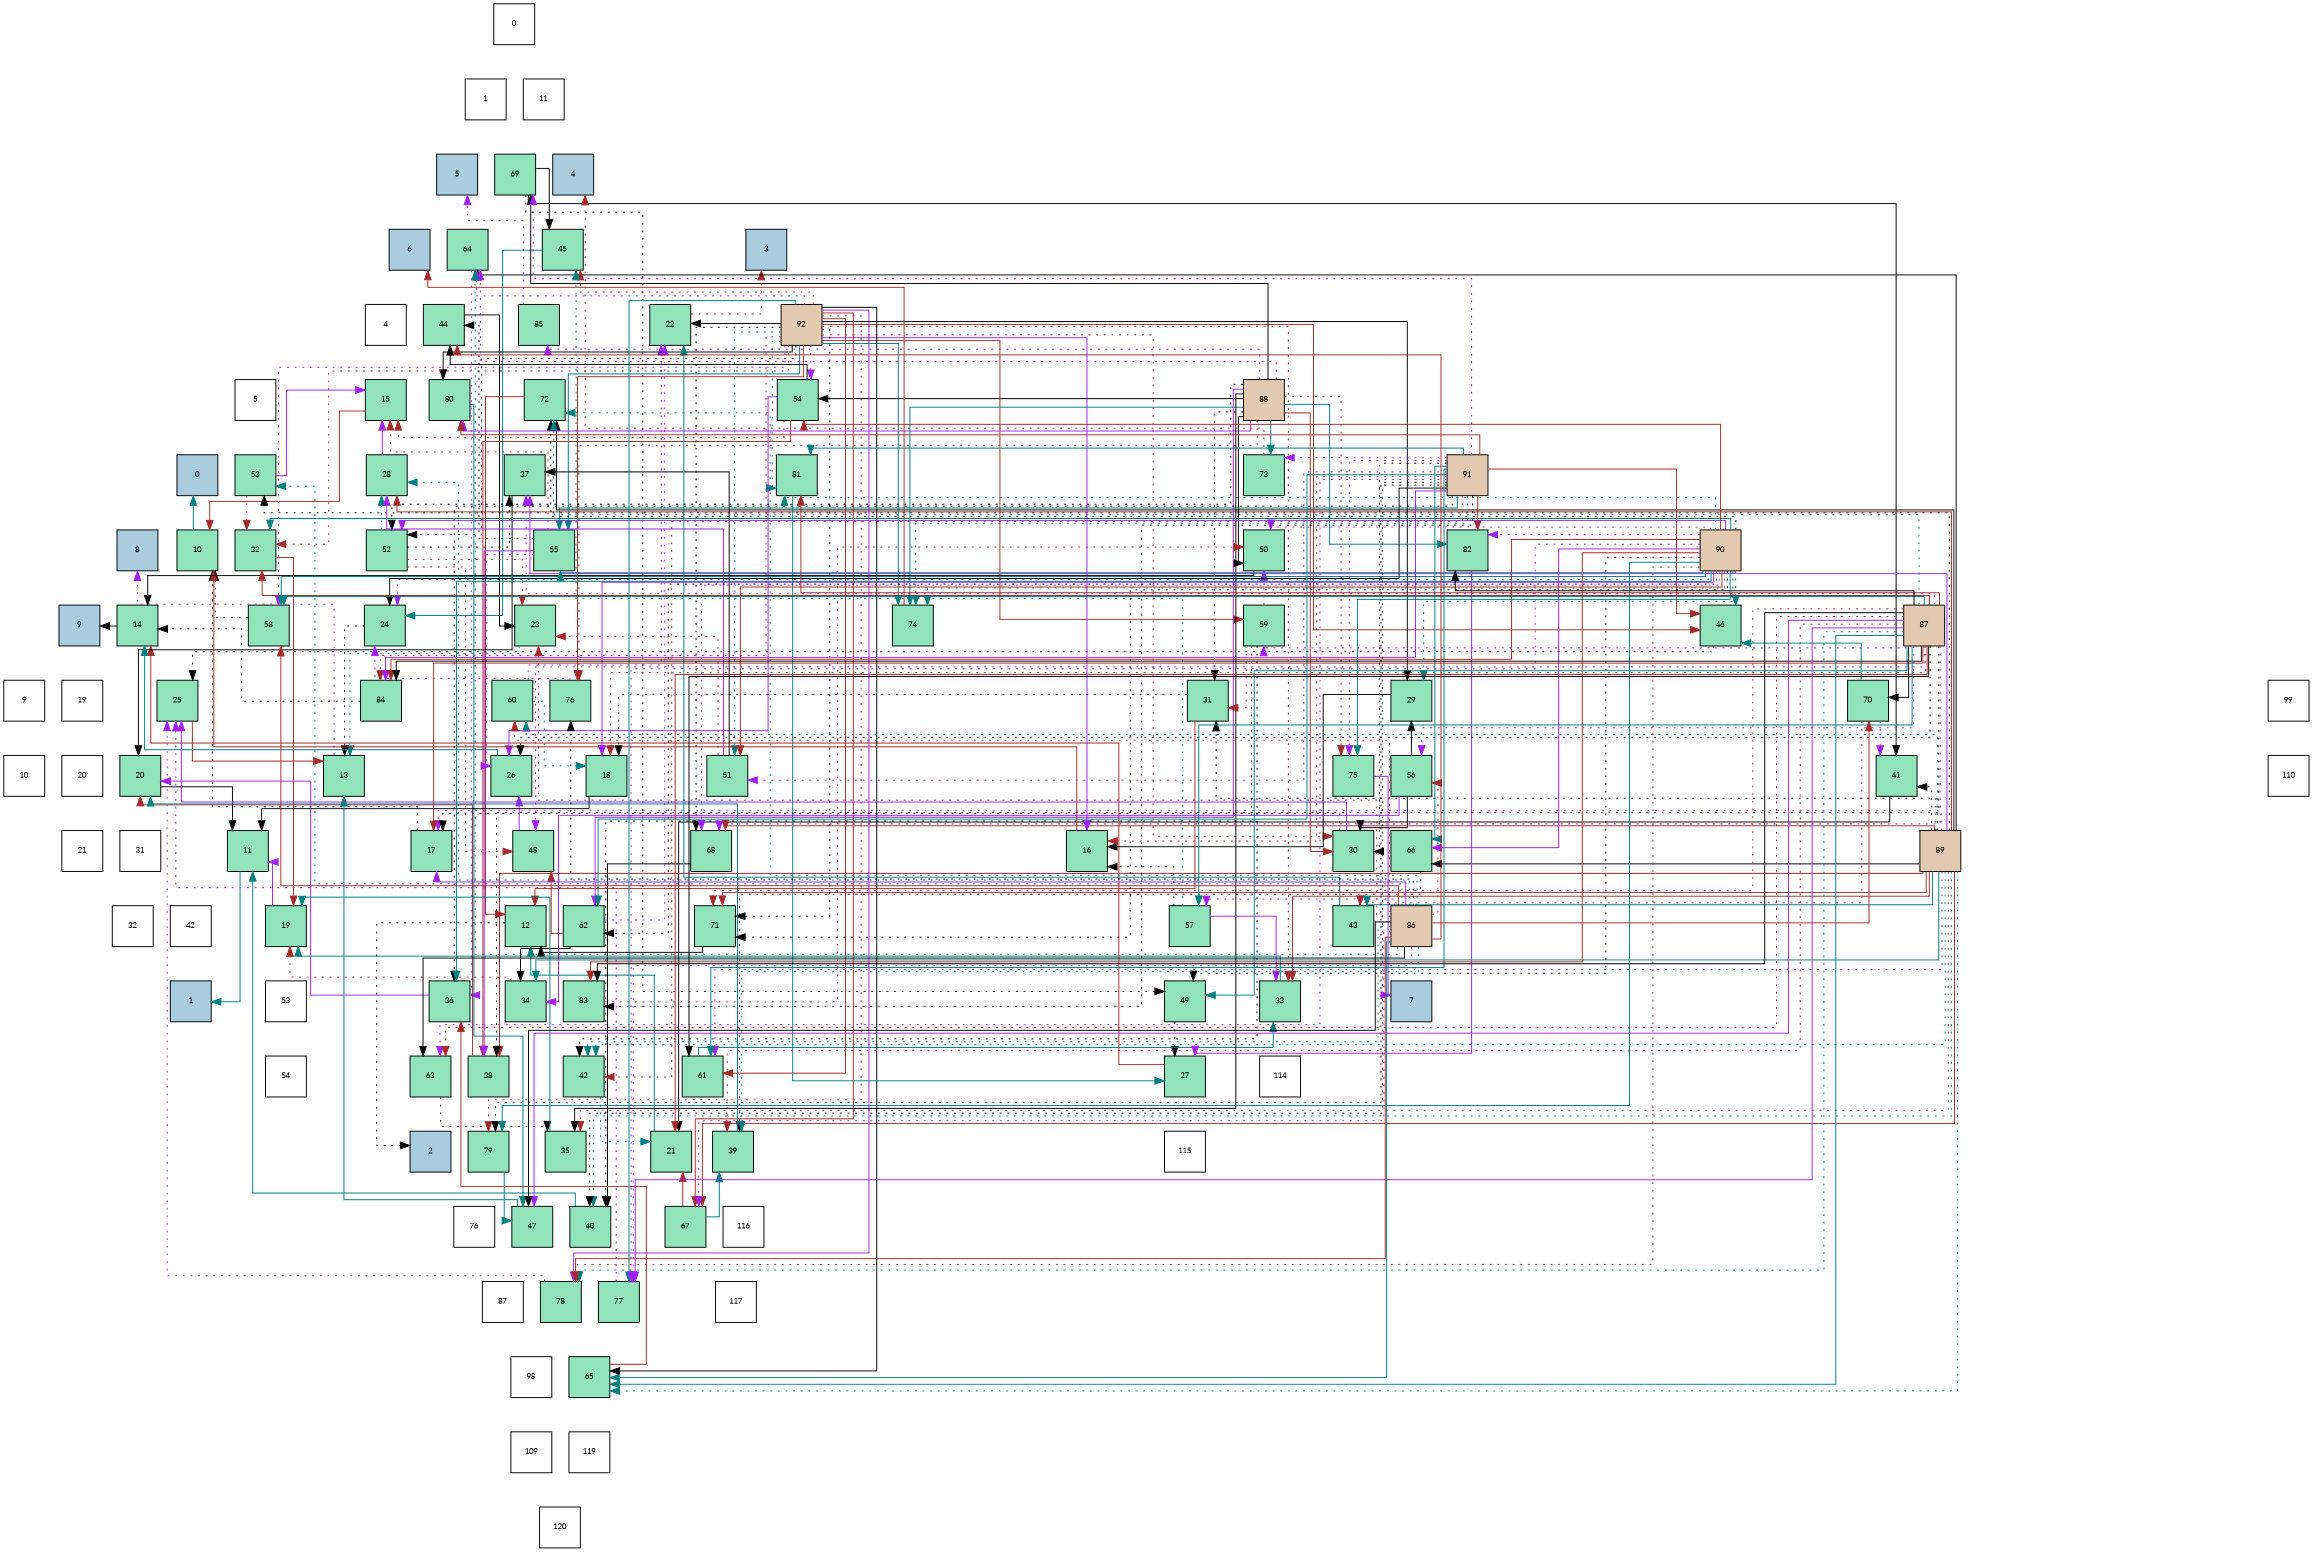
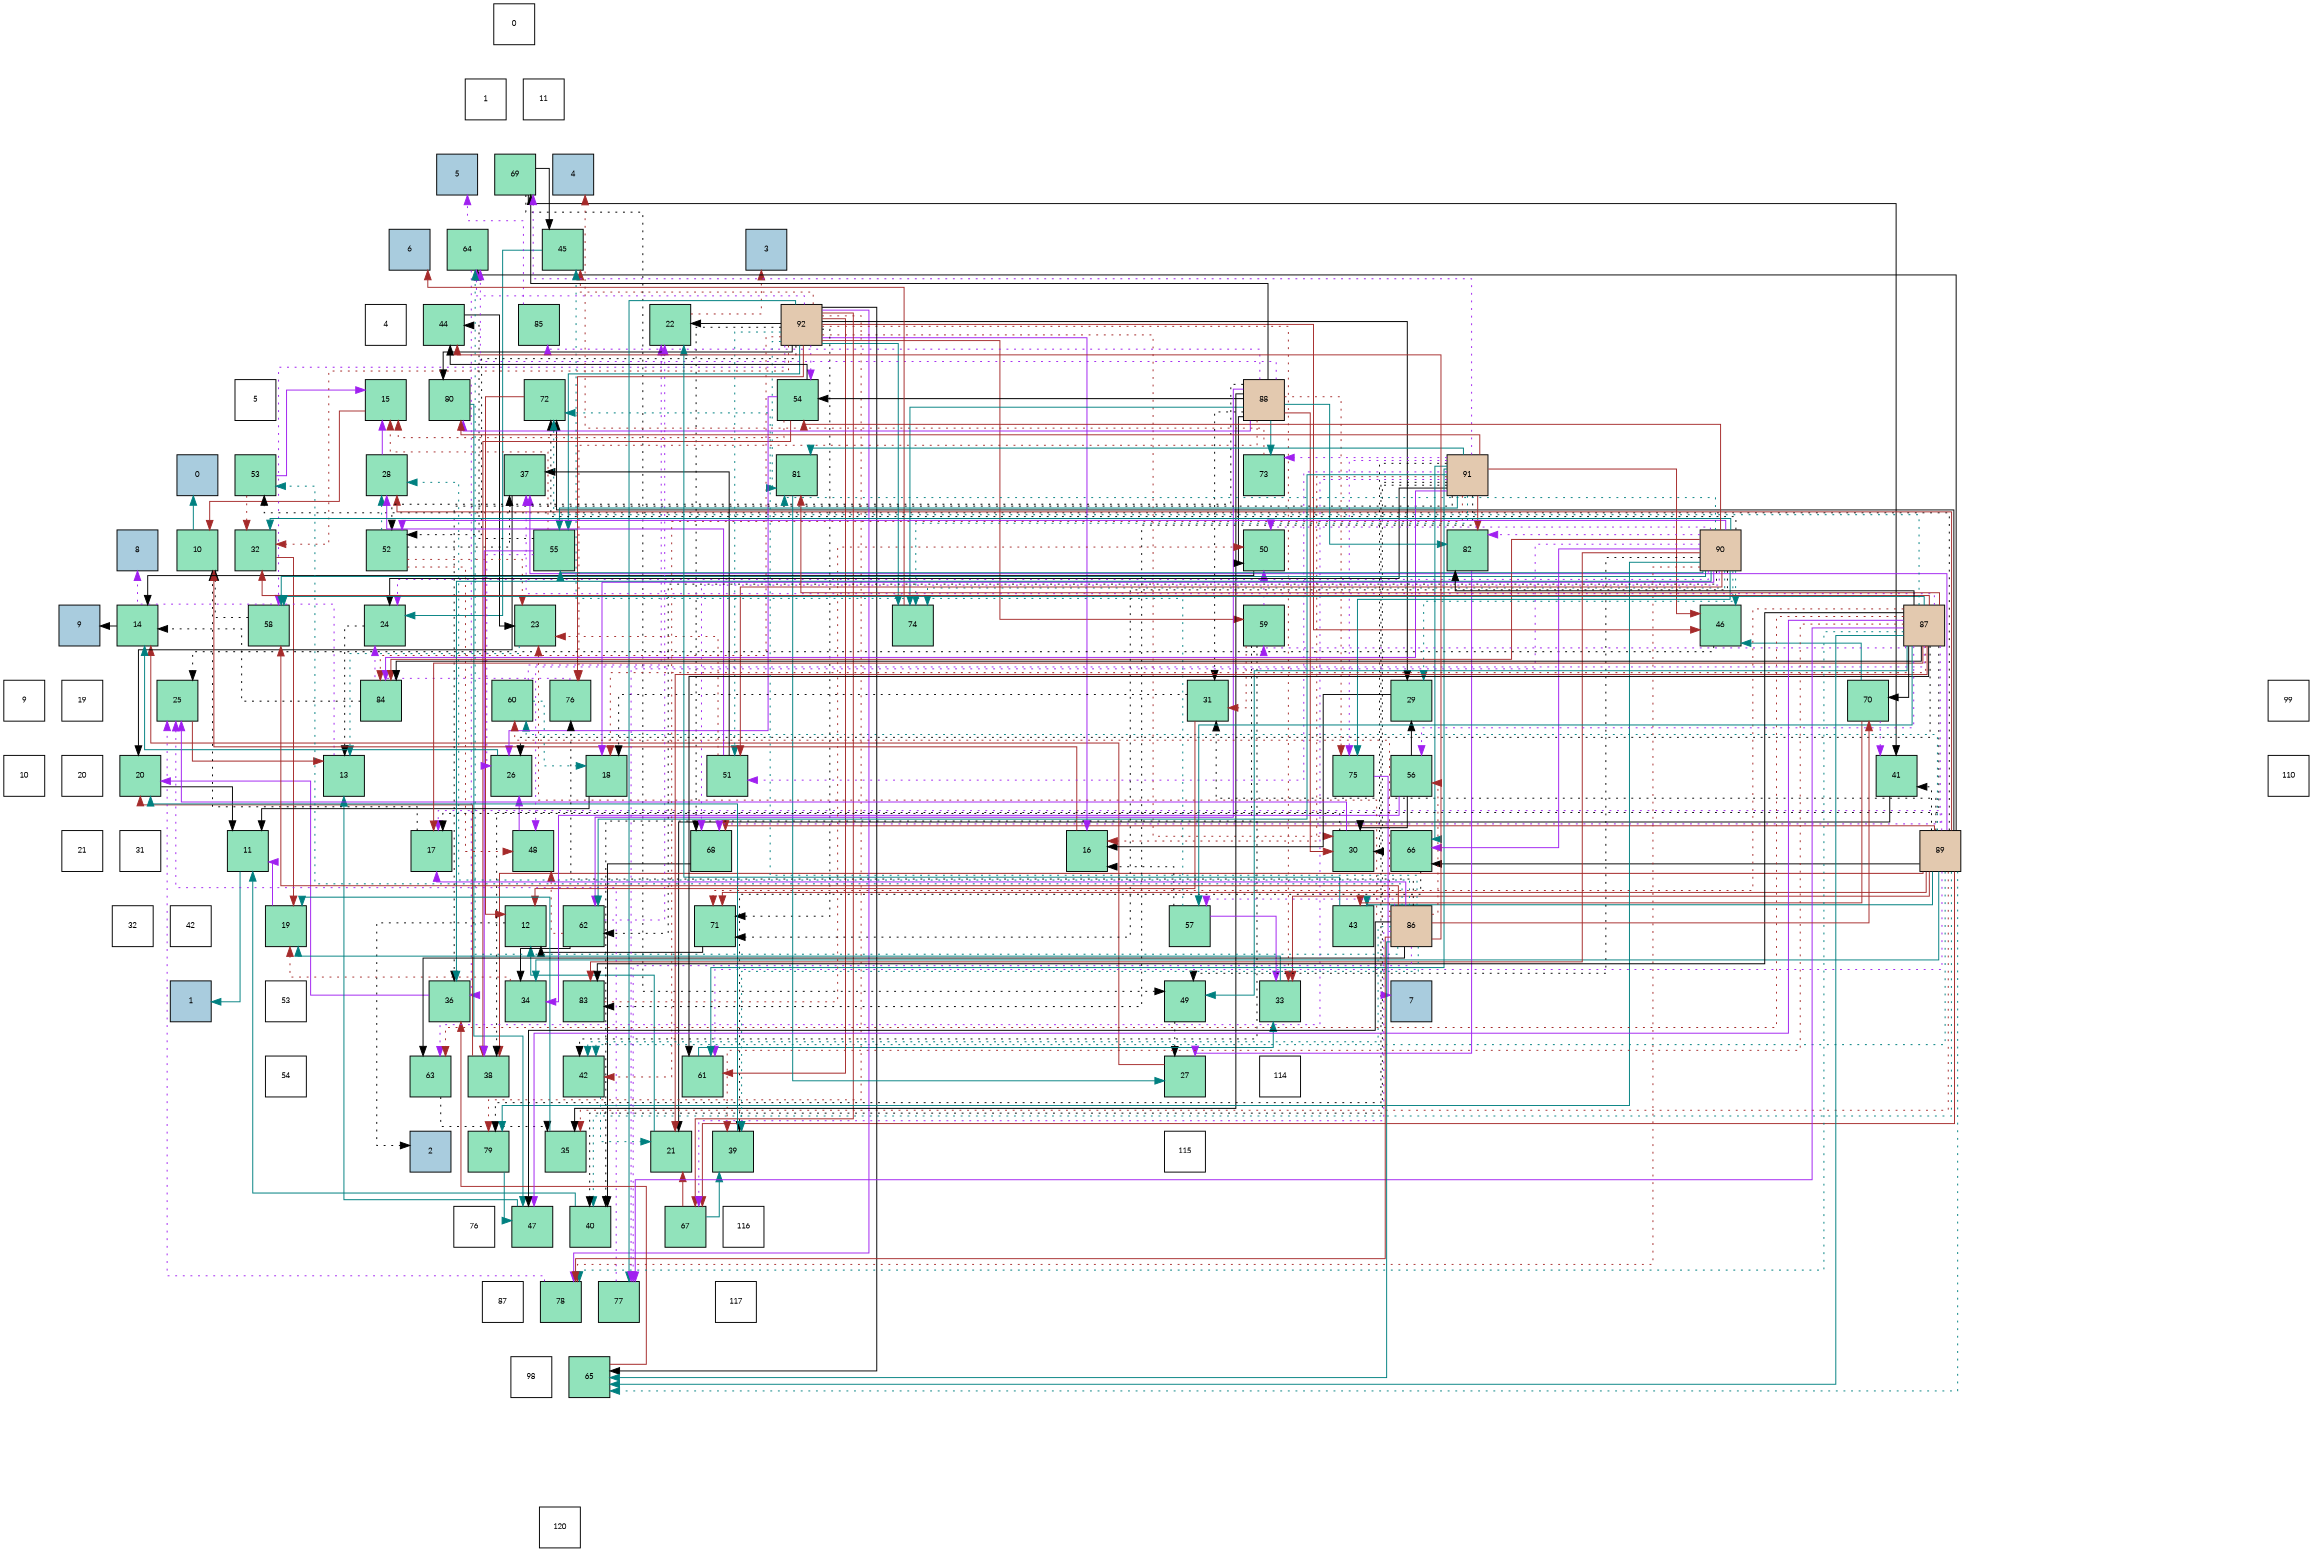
edge "70" -> "43": style dotted -> solid
edge "62" -> "48": style solid -> dotted
node "109": removed
node "119": removed
